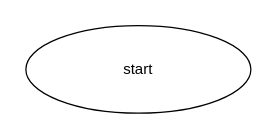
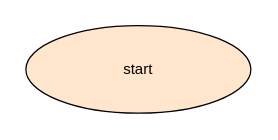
node "start": fillcolor #ffffff -> #ffe6cc
